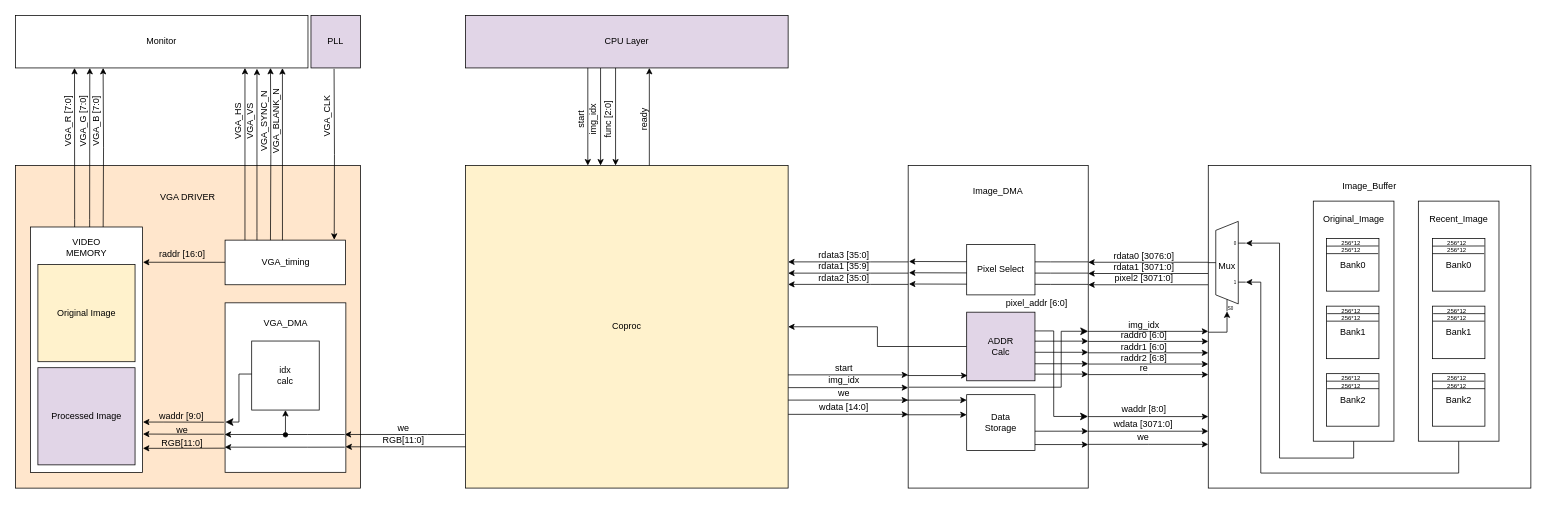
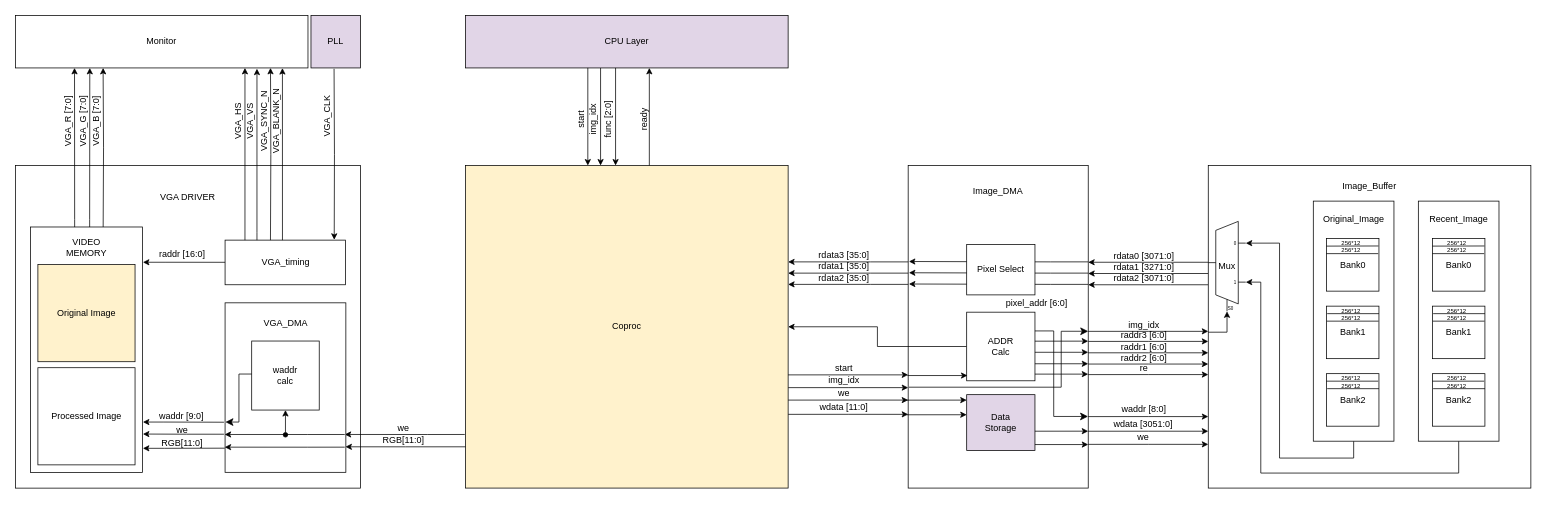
node "rdata0 [3076:0]": label "rdata0 [3076:0]" -> "rdata0 [3071:0]"
node "rdata1 [35:9]": label "rdata1 [35:9]" -> "rdata1 [35:0]"
node "rdata1 [3071:0]": label "rdata1 [3071:0]" -> "rdata1 [3271:0]"
node "pixel2 [3071:0]": label "pixel2 [3071:0]" -> "rdata2 [3071:0]"
node "VGA DRIVER": fillcolor #ffe6cc -> #ffffff
node "raddr0 [6:0]": label "raddr0 [6:0]" -> "raddr3 [6:0]"
node "ADDR Calc": fillcolor #e1d5e7 -> #ffffff
node "raddr2 [6:8]": label "raddr2 [6:8]" -> "raddr2 [6:0]"
node "idx calc": label "idx calc" -> "waddr calc"
node "wdata [14:0]": label "wdata [14:0]" -> "wdata [11:0]"
node "Processed Image": fillcolor #e1d5e7 -> #ffffff
node "Data Storage": fillcolor #ffffff -> #e1d5e7
node "wdata [3071:0]": label "wdata [3071:0]" -> "wdata [3051:0]"
